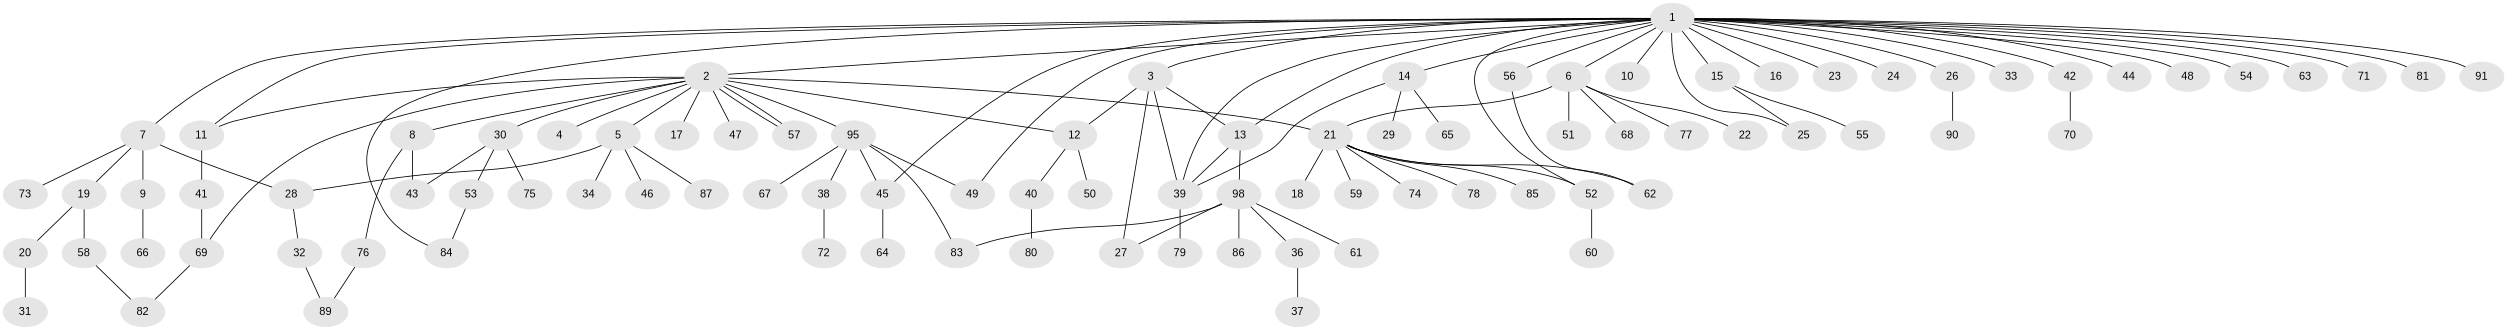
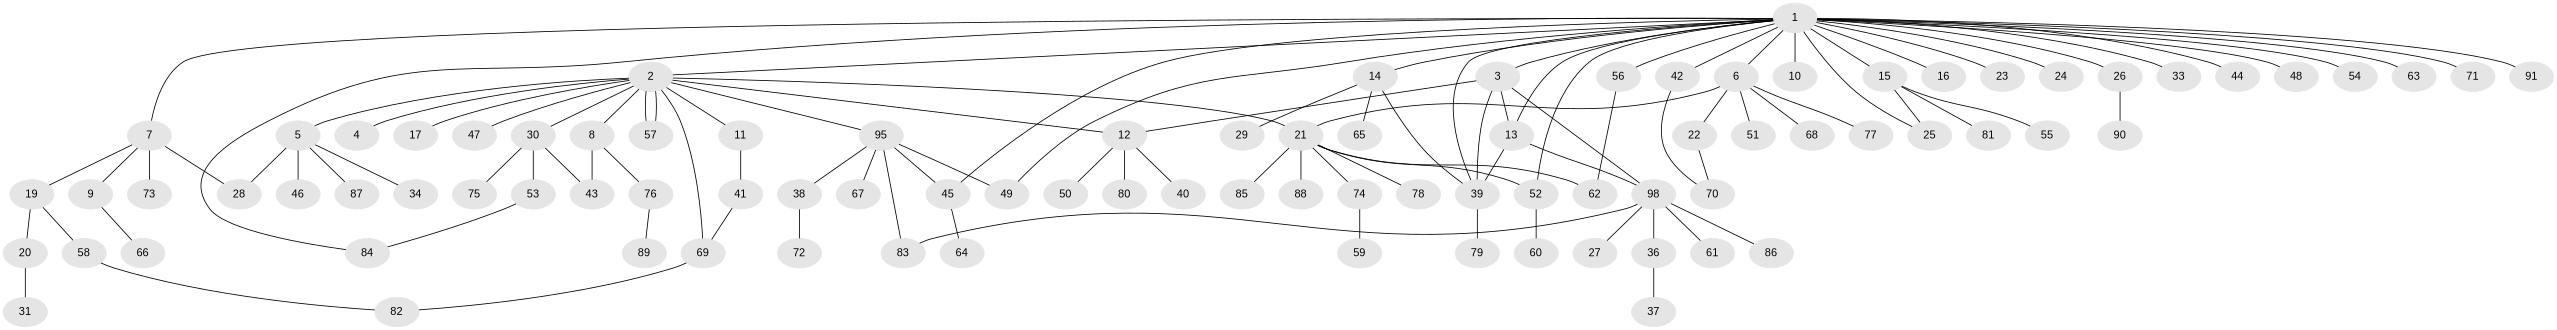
edge "1" -- "11": removed
edge "1" -- "81": now "15" -- "81"
edge "3" -- "27": now "3" -- "98"
edge "21" -- "59": now "74" -- "59"
edge "22" -- "70": added
node "18": label "18" -> "88"
edge "40" -- "80": now "12" -- "80"
node "32": removed
